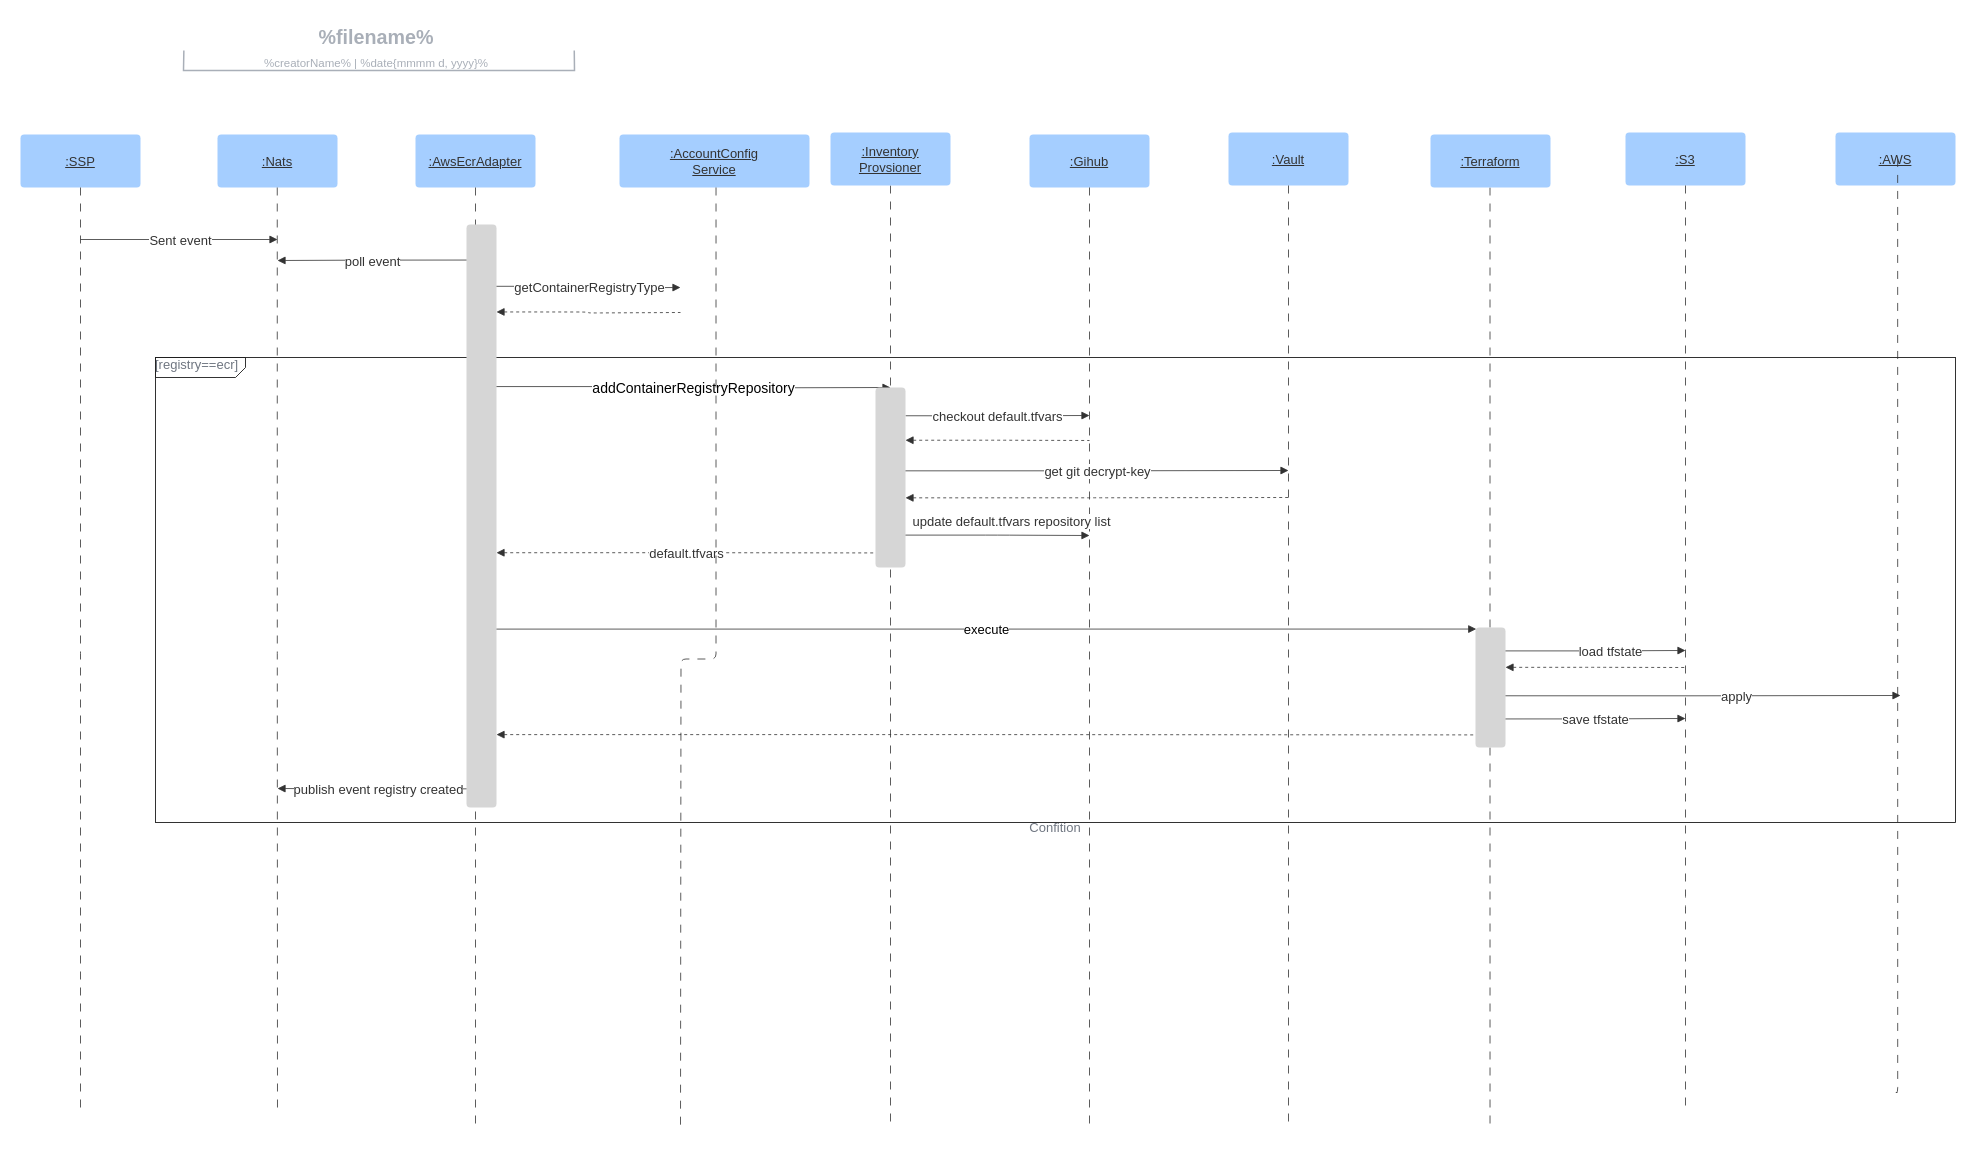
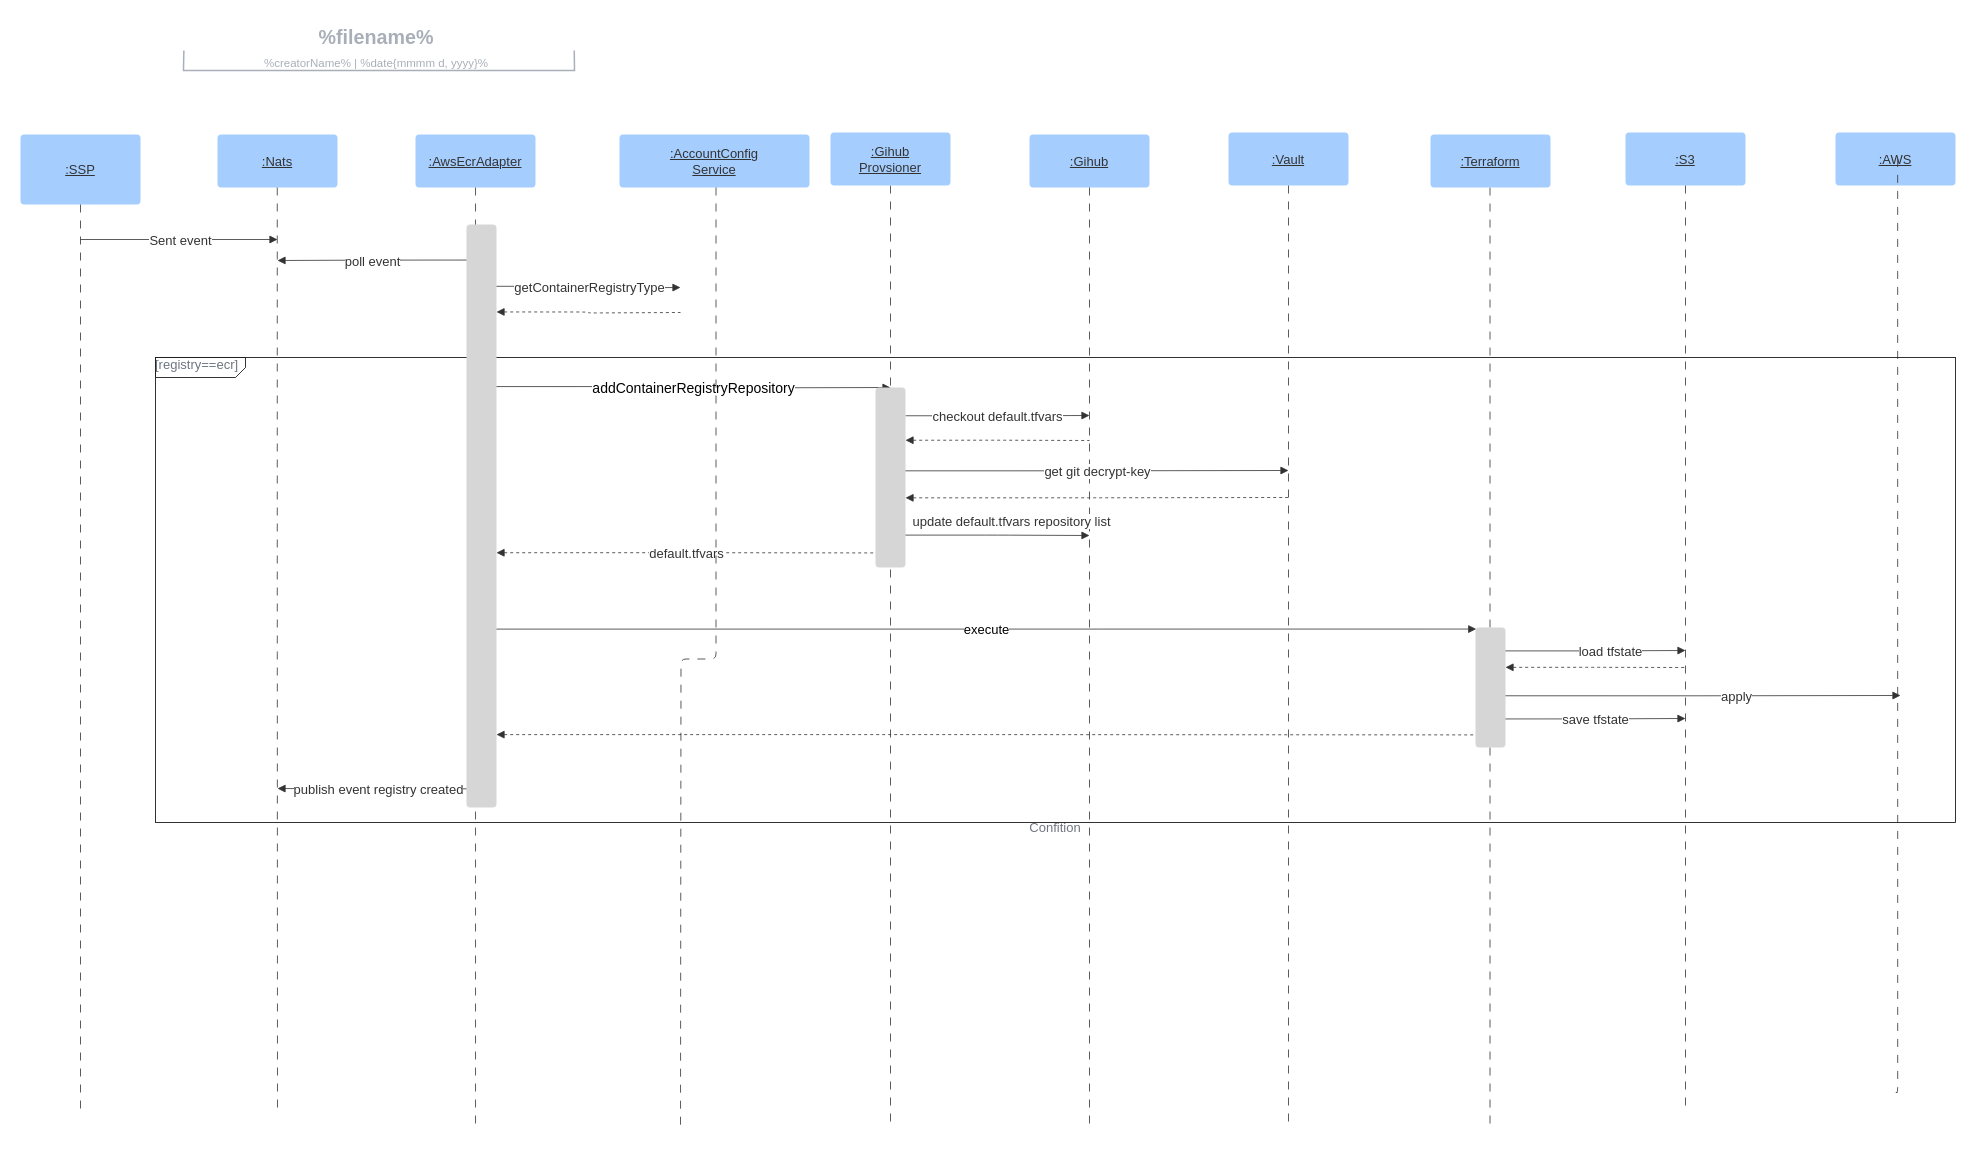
node ":Inventory Provsioner": label ":Inventory Provsioner" -> ":Gihub Provsioner"
node ":SSP": size 120x53 -> 120x70
